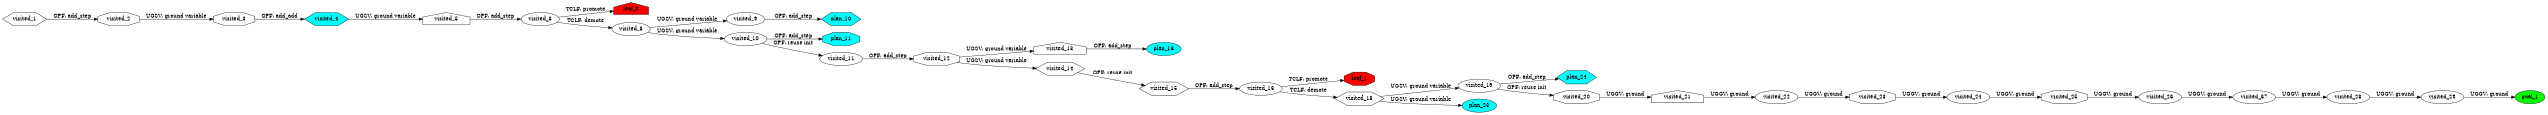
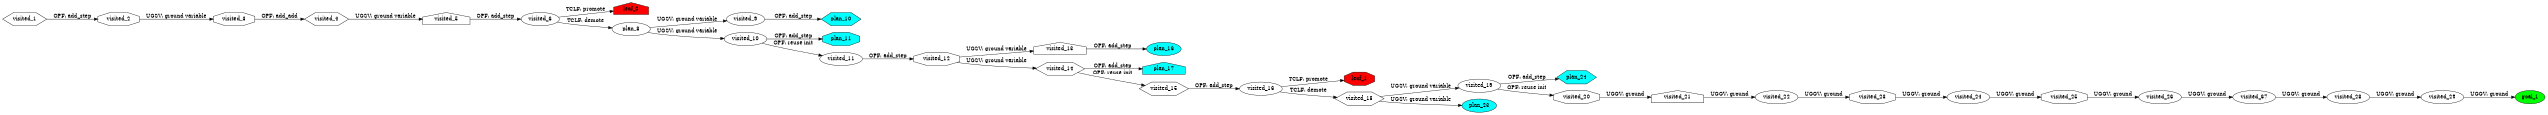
node "visited_4": fillcolor cyan -> white
node "visited_8": label "visited_8" -> "plan_8"
node "plan_17": added
